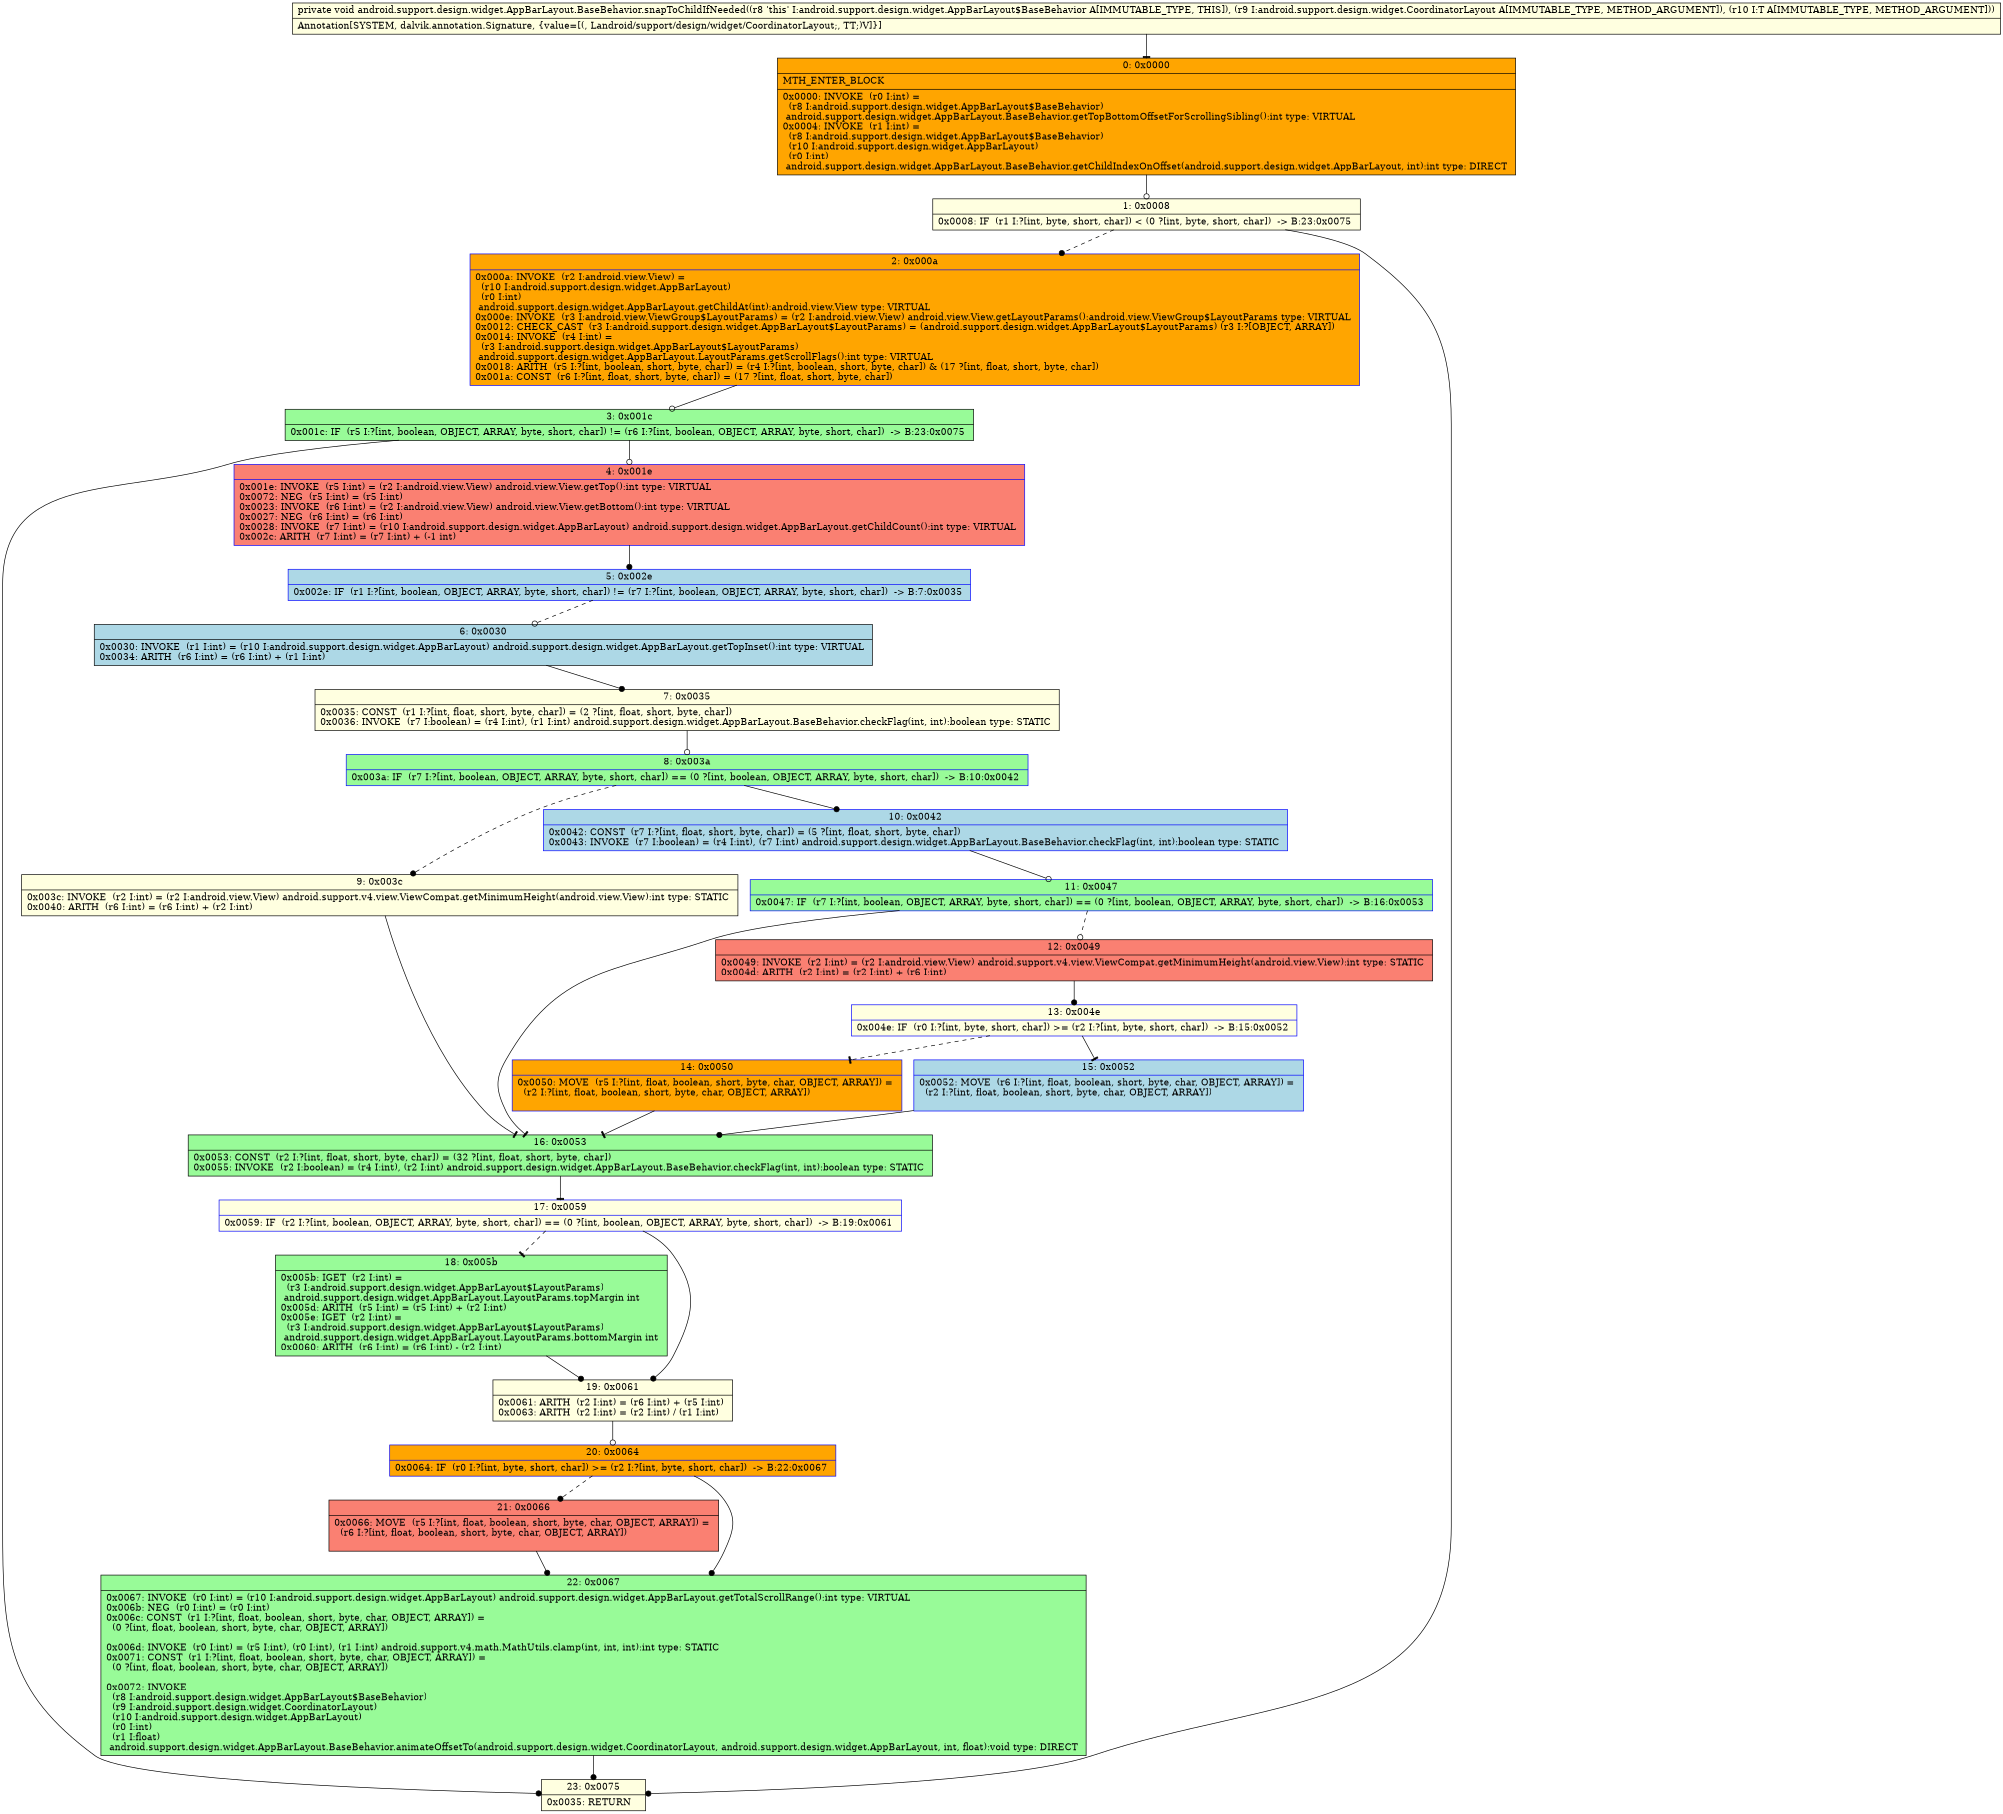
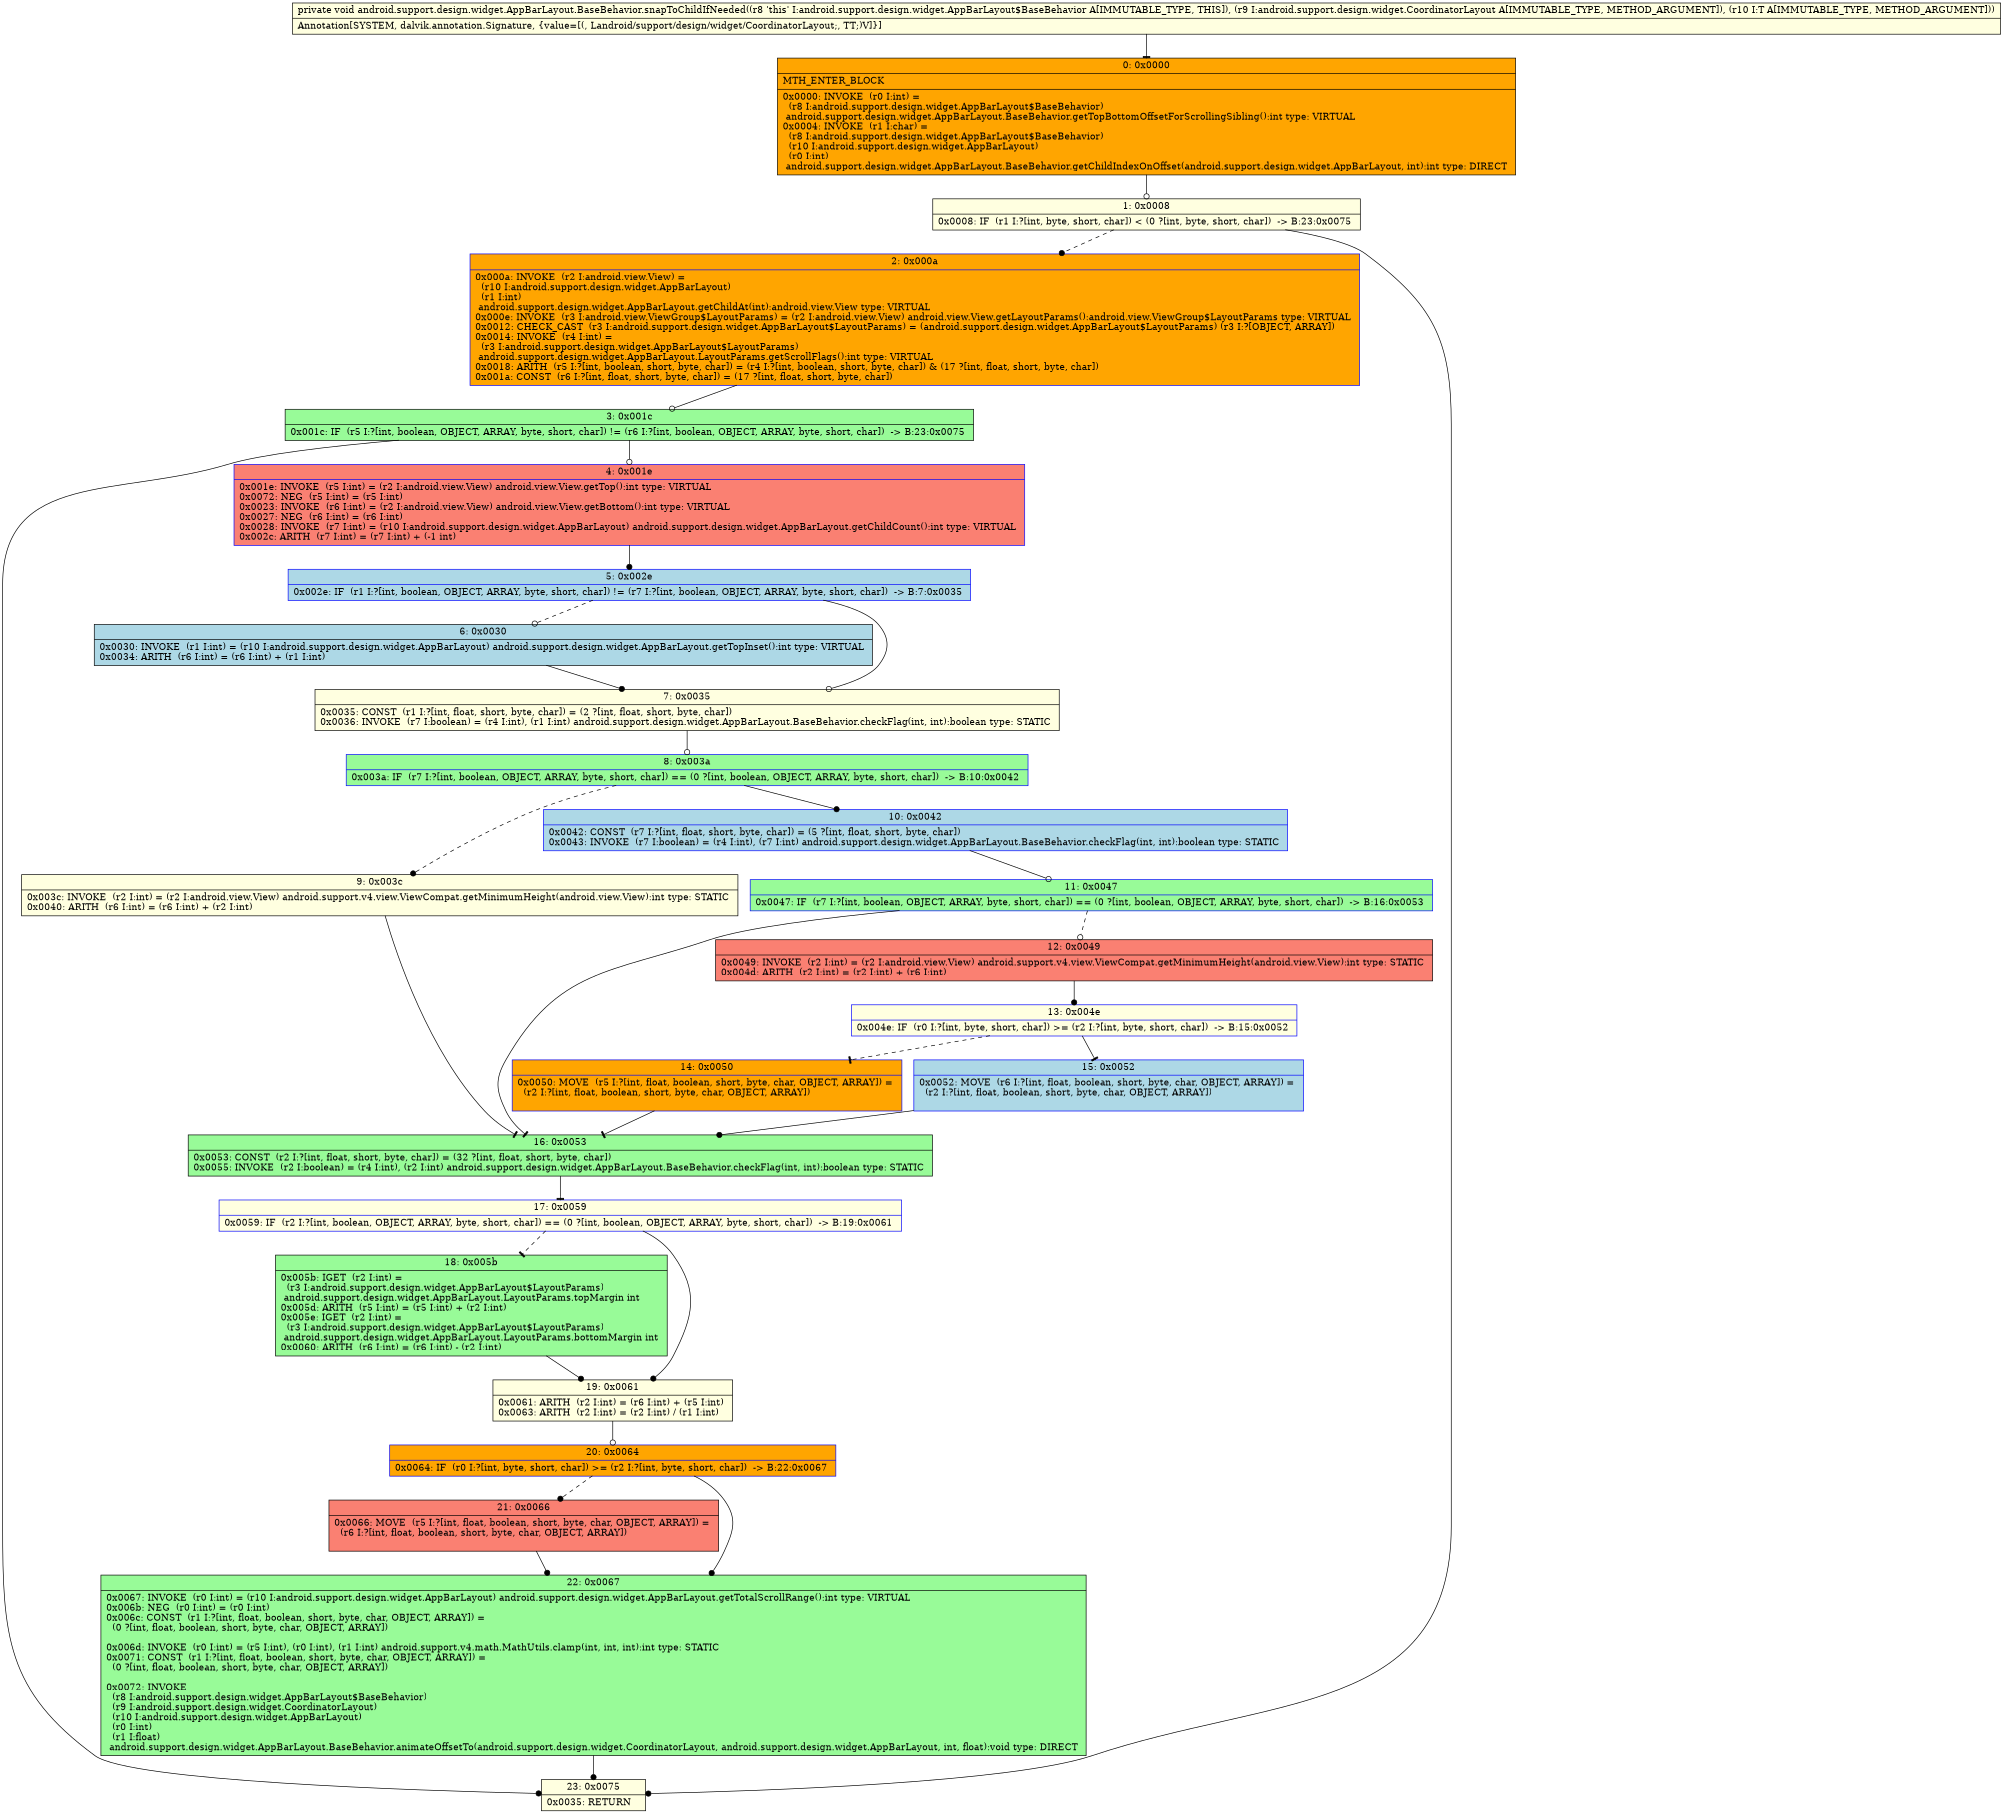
node "0: 0x0000": text "0x0004: INVOKE  (r1 I:int) =" -> "0x0004: INVOKE  (r1 I:char) ="
node "2: 0x000a": text "(r0 I:int)" -> "(r1 I:int)"
edge "5: 0x002e" -> "7: 0x0035": added
